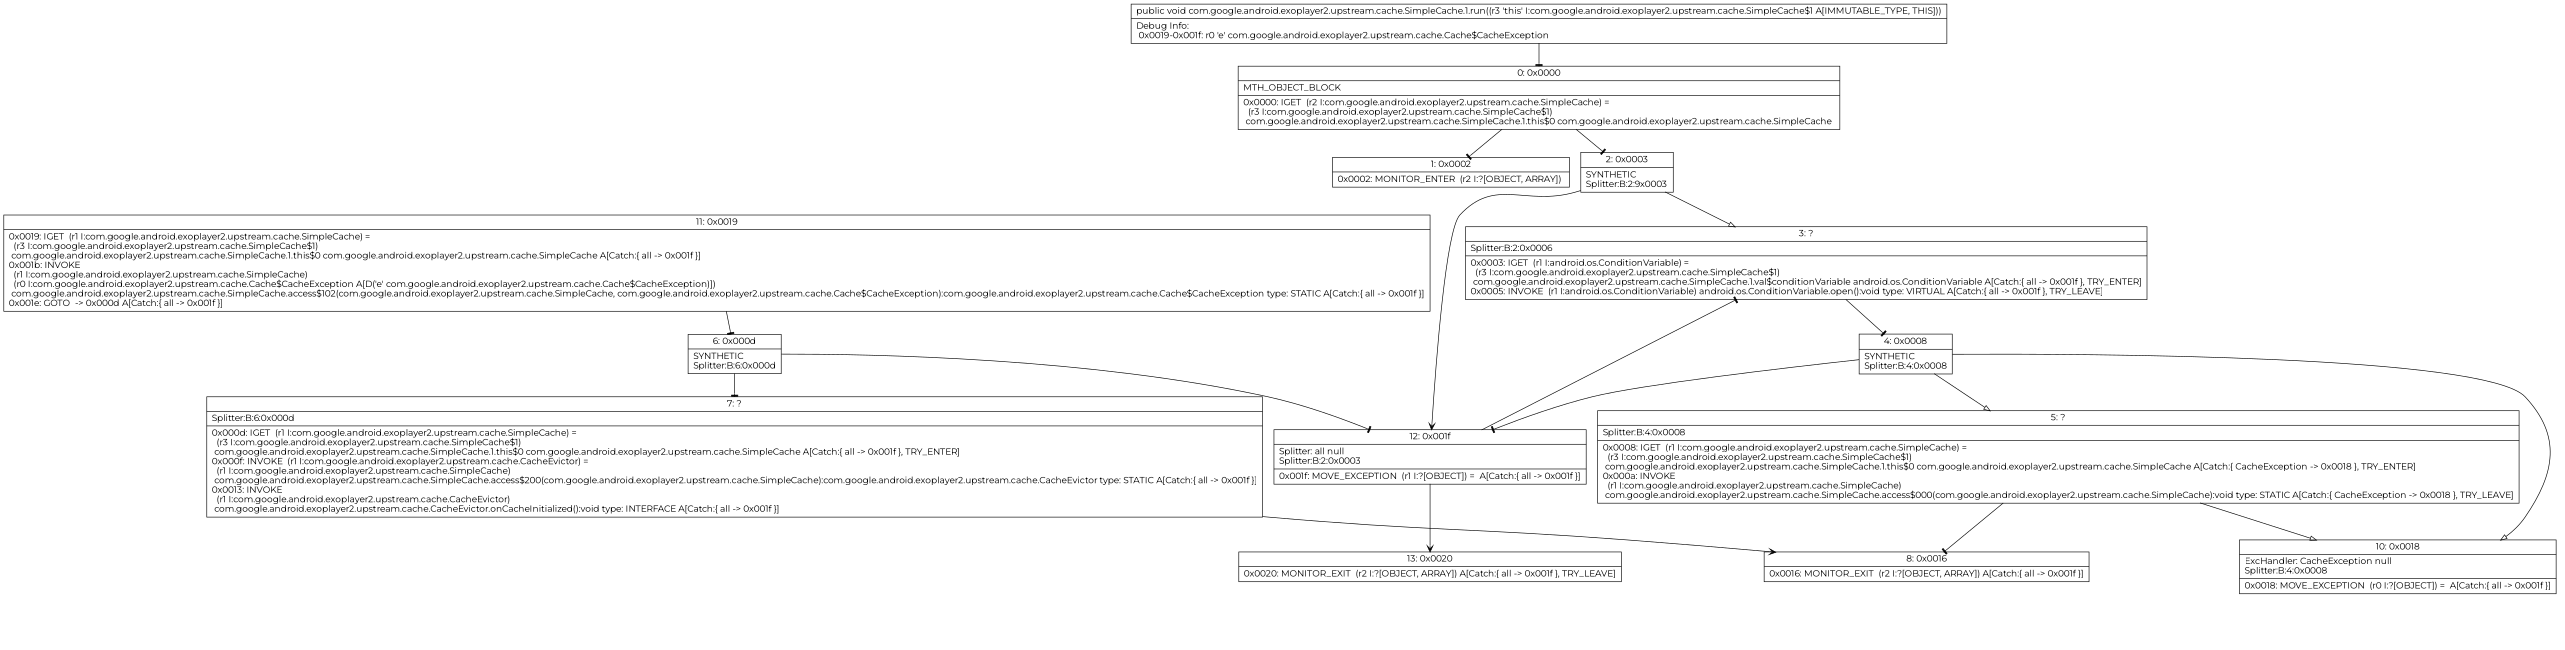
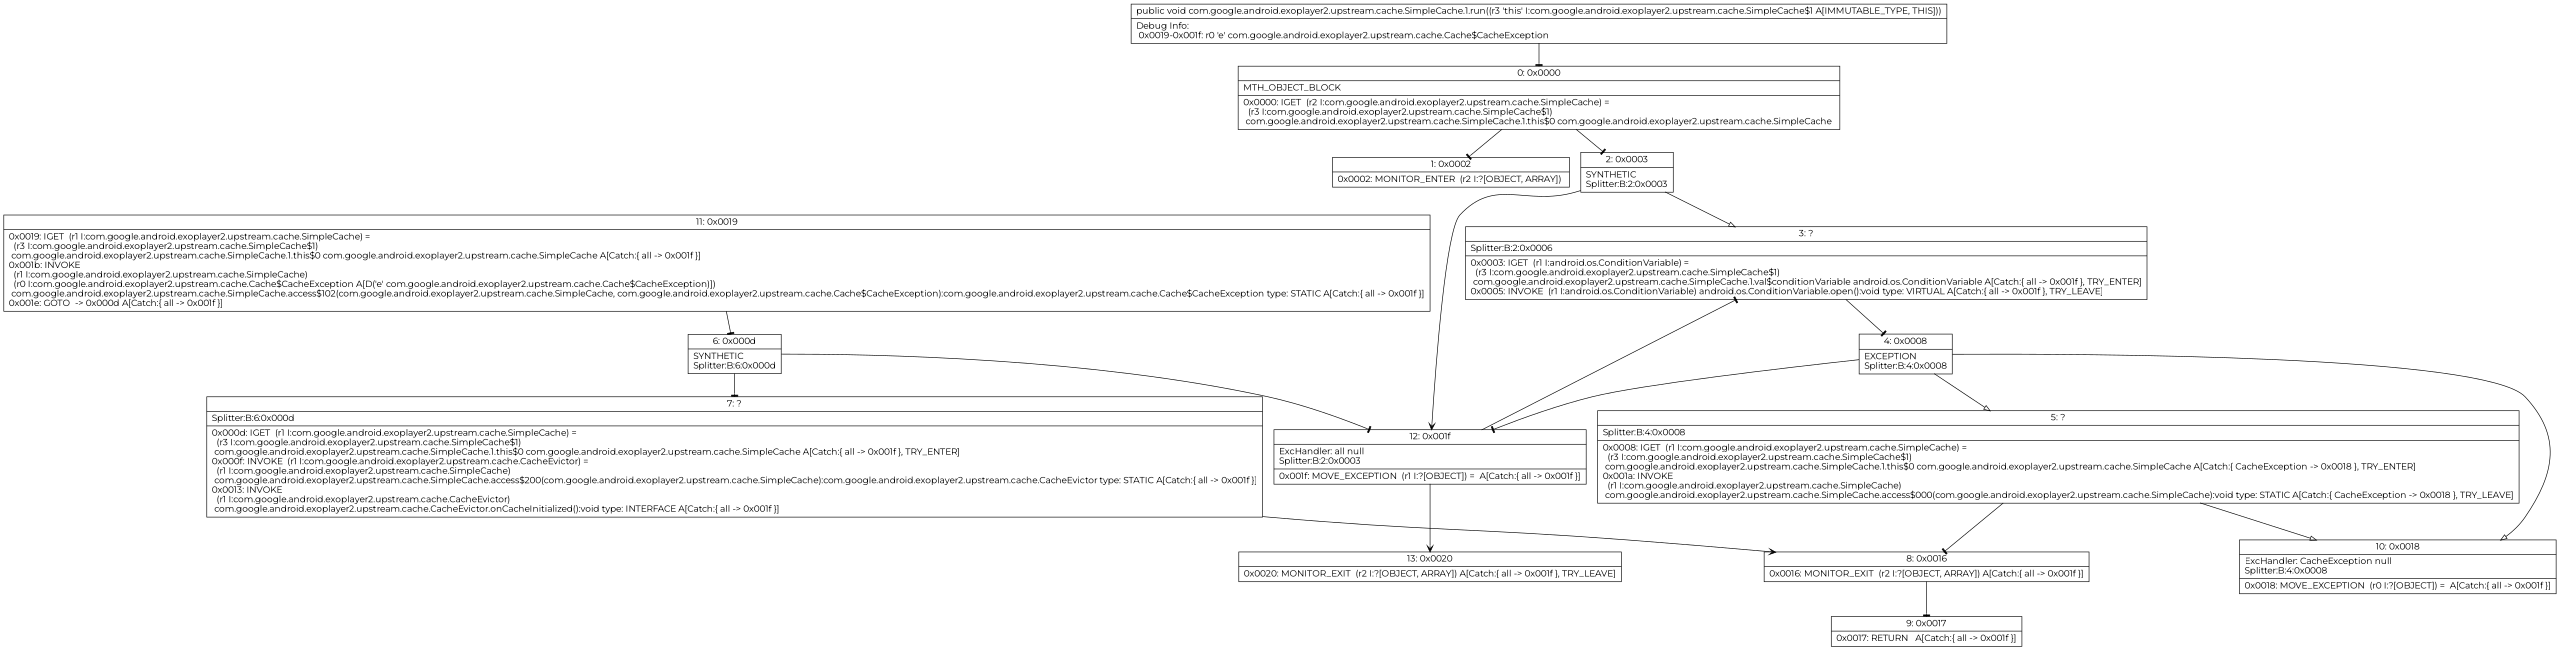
node "2: 0x0003": text "Splitter:B:2:9x0003" -> "Splitter:B:2:0x0003"
node "4: 0x0008": text "SYNTHETIC" -> "EXCEPTION"
node "12: 0x001f": text "Splitter: all null" -> "ExcHandler: all null"
node "5: ?": text "0x000a: INVOKE" -> "0x001a: INVOKE"
node "9: 0x0017": added
